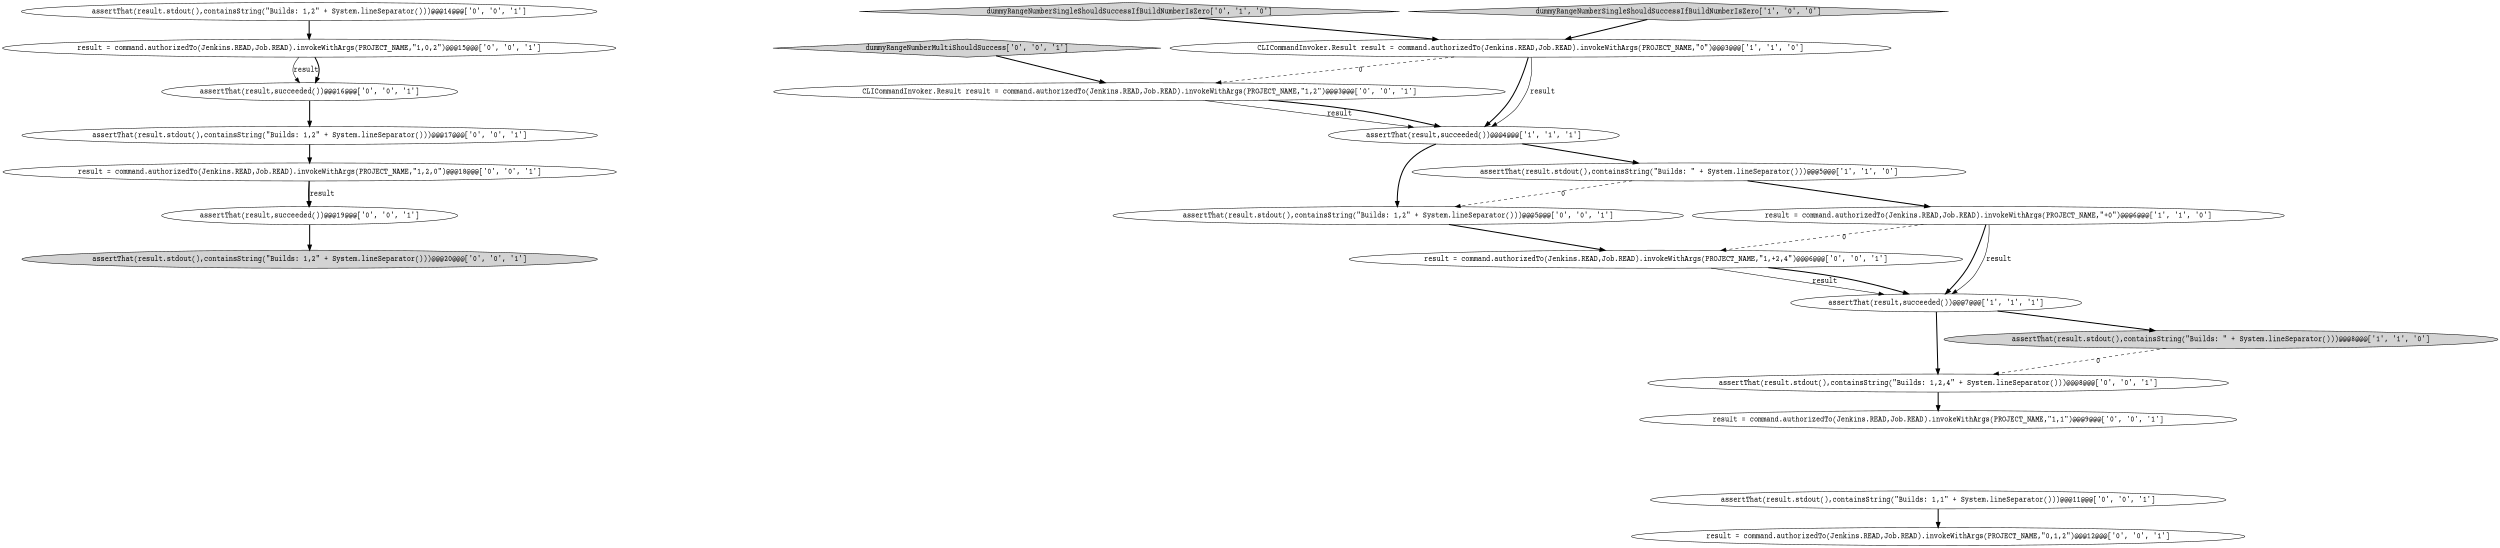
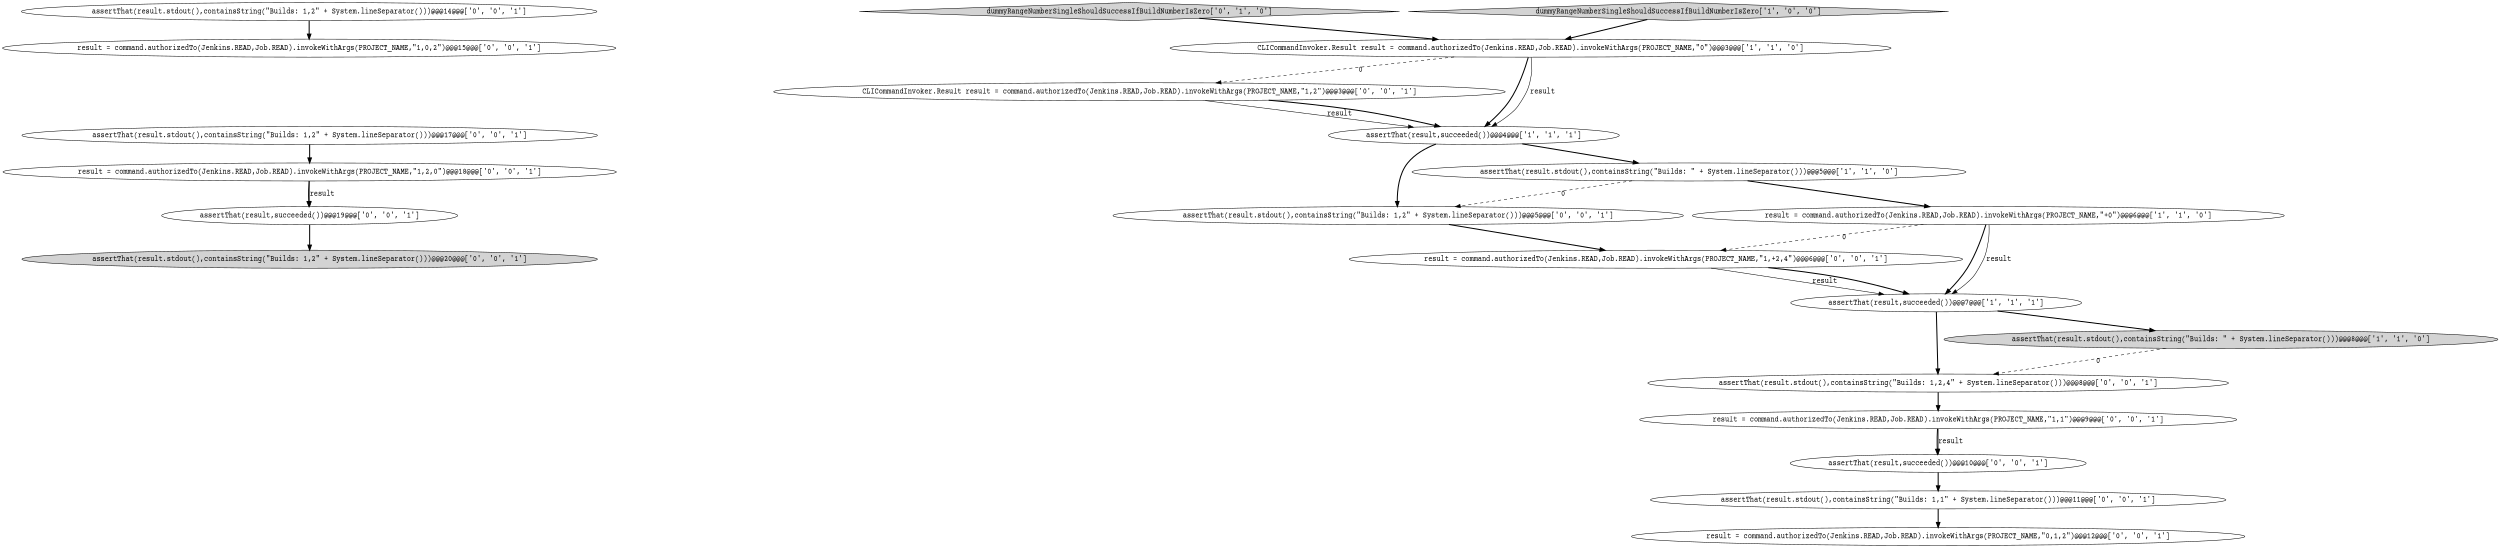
node "dummyRangeNumberMultiShouldSuccess['0', '0', '1']": removed
node "assertThat(result,succeeded())@@@16@@@['0', '0', '1']": removed
node "assertThat(result,succeeded())@@@10@@@['0', '0', '1']": added
